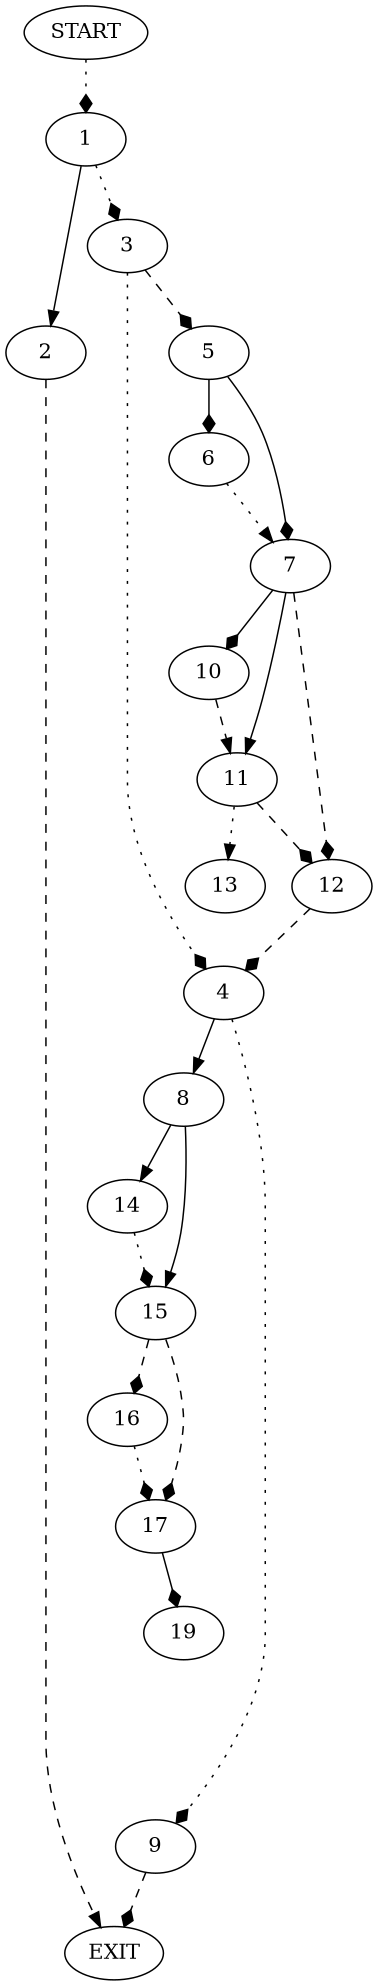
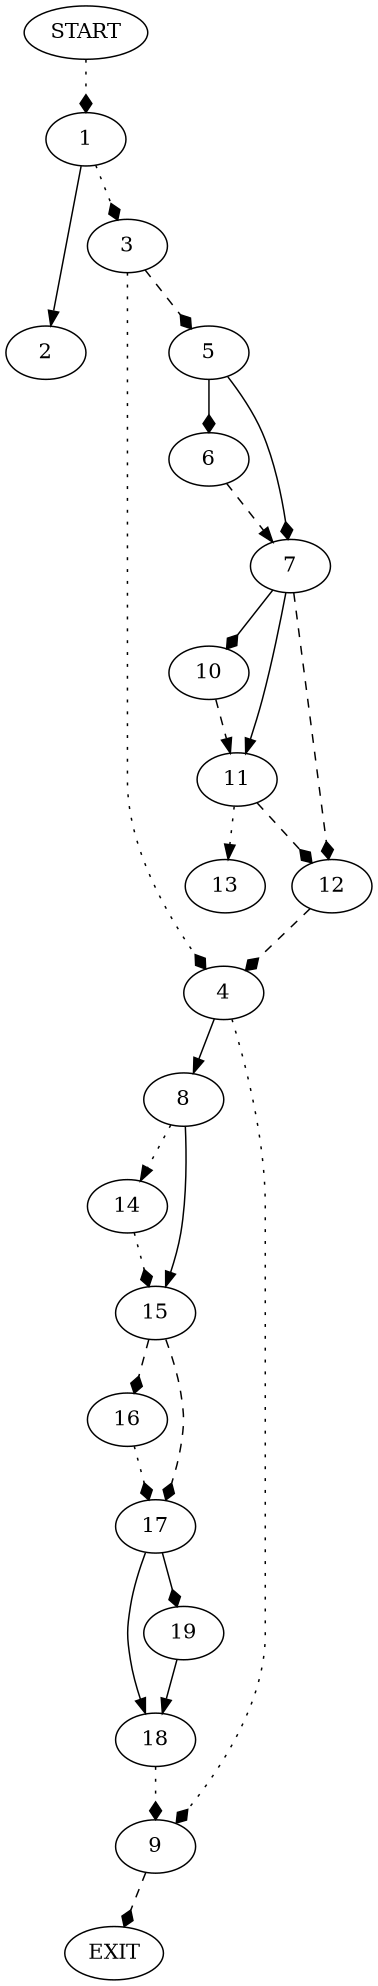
edge "6" -> "7": style dotted -> dashed
edge "8" -> "14": style solid -> dotted
edge "2" -> "EXIT": removed
node "18": added
